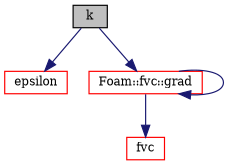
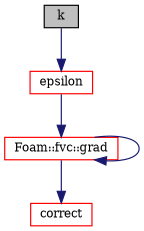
edge "k" -> "Foam::fvc::grad": now "epsilon" -> "Foam::fvc::grad"
node "fvc": label "fvc" -> "correct"
